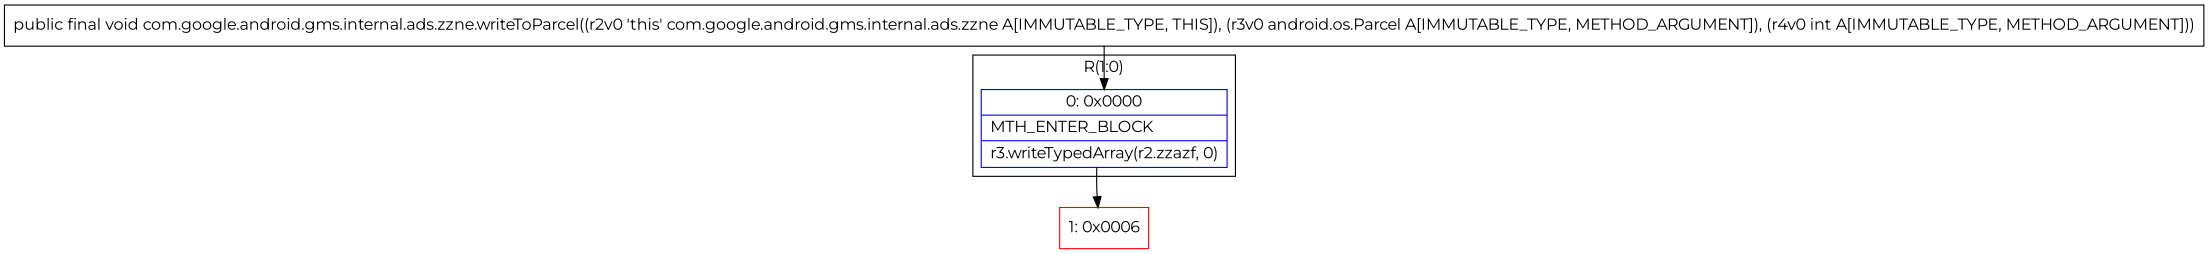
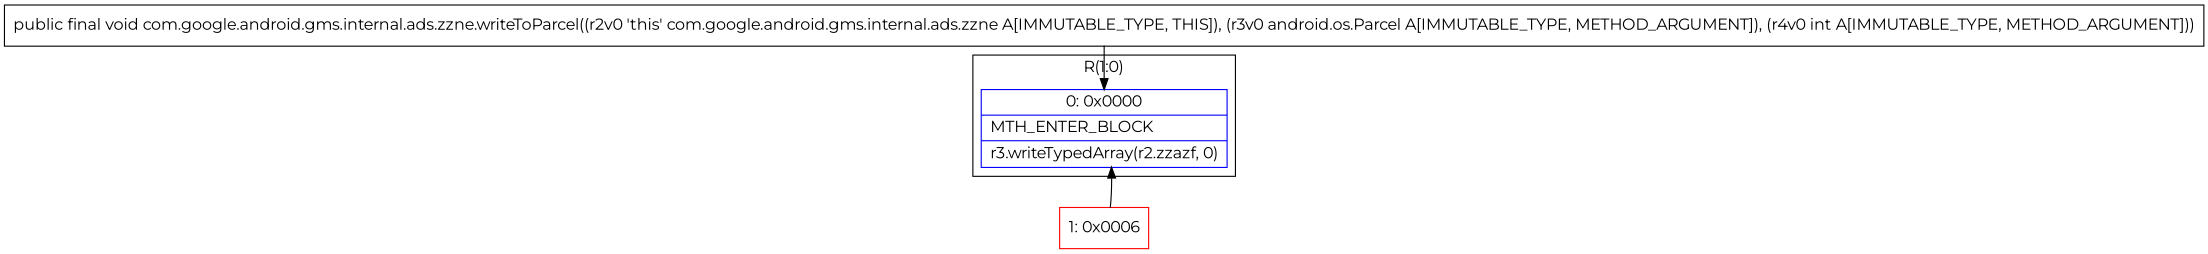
edge "0: 0x0000" -> "1: 0x0006": reversed
